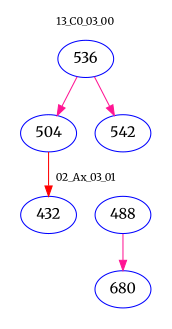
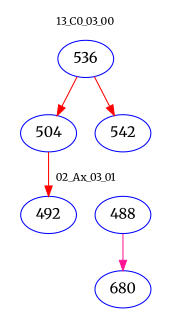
edge "536" -> "504": color deeppink -> red
edge "536" -> "542": color deeppink -> red
node "432": label "432" -> "492"
